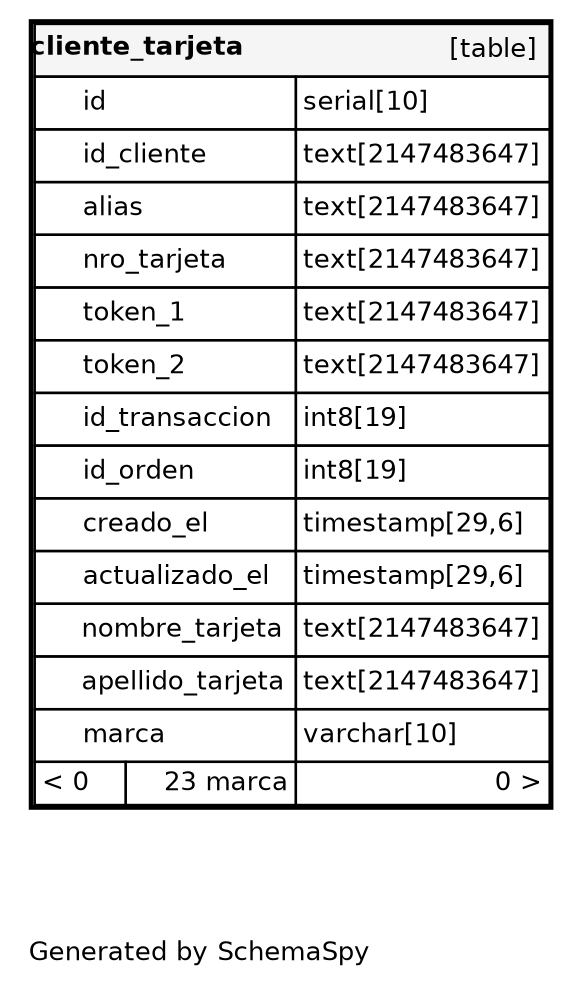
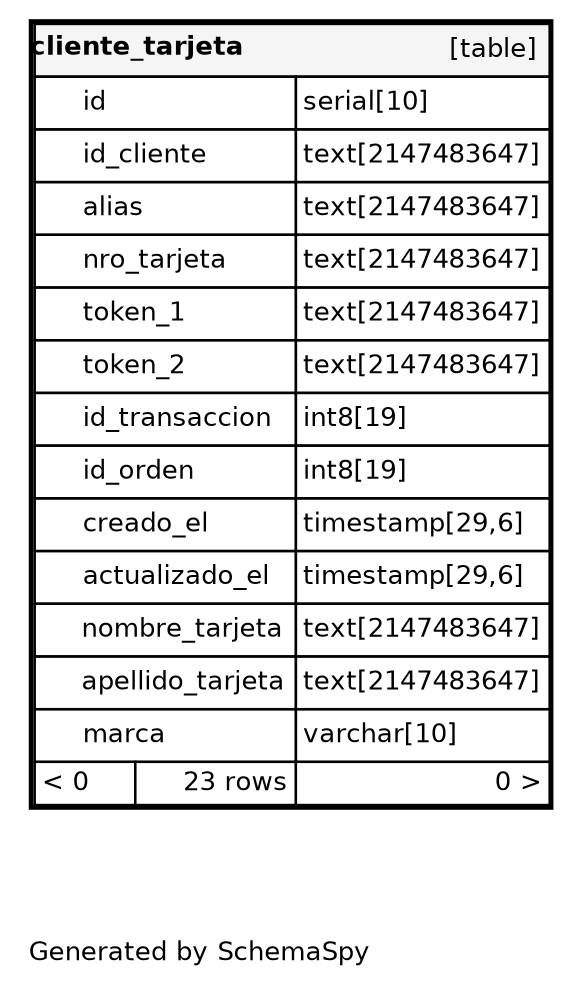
node "cliente_tarjeta": text "23 marca" -> "23 rows"
